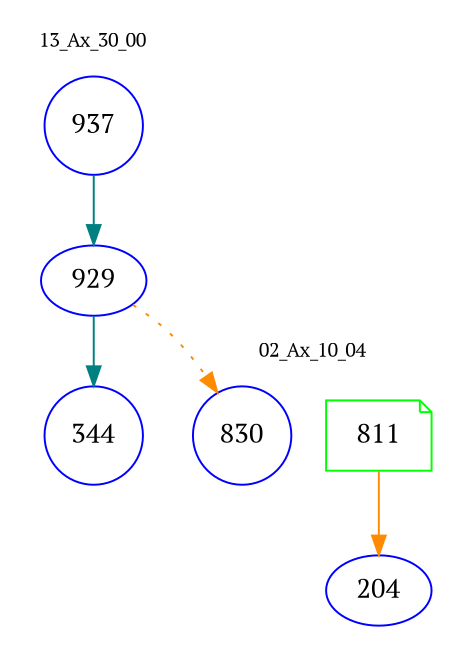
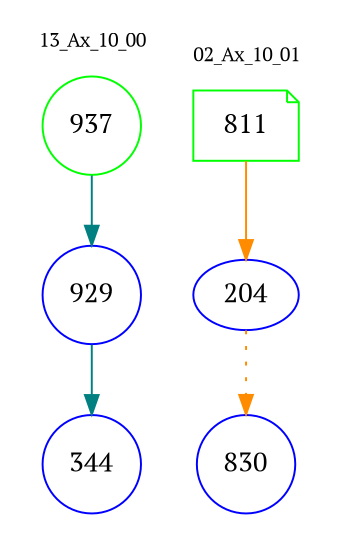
cluster "13_Ax_30_00": label "13_Ax_30_00" -> "13_Ax_10_00"
node "937": color blue -> green
node "929": shape ellipse -> circle
cluster "02_Ax_10_04": label "02_Ax_10_04" -> "02_Ax_10_01"
edge "929" -> "830": now "204" -> "830"
